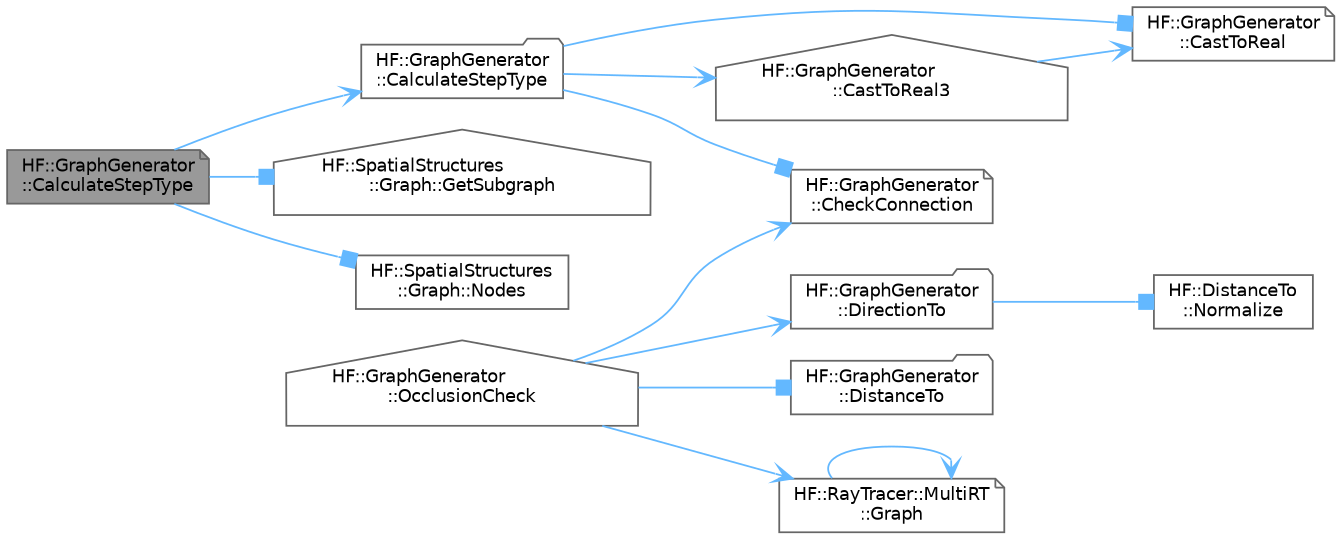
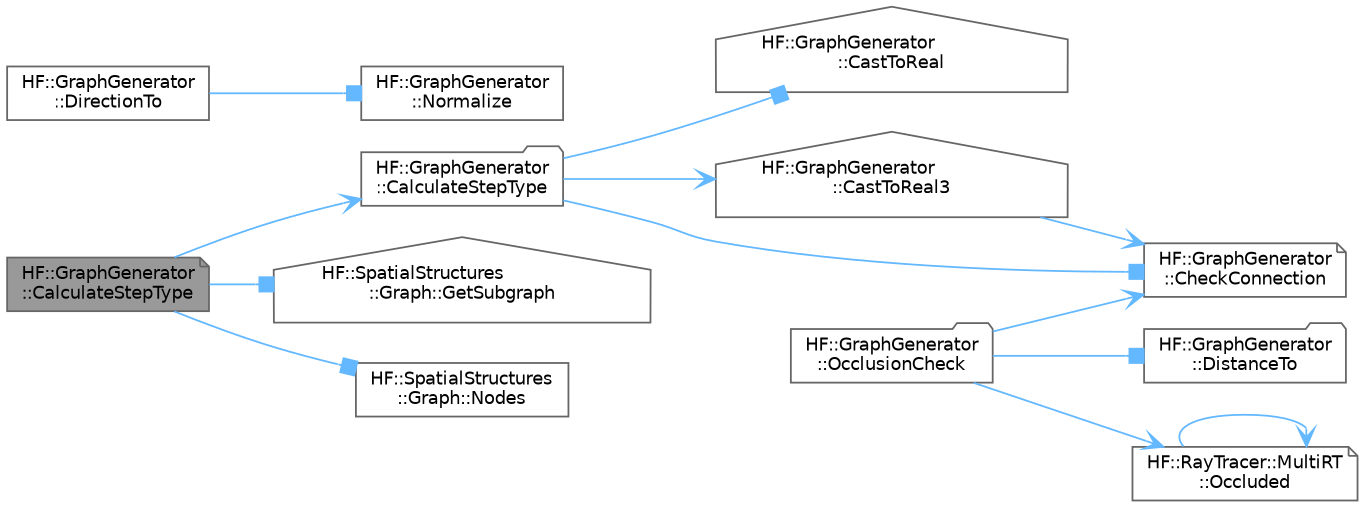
node "HF::GraphGenerator ::CastToReal": shape note -> house
edge "HF::GraphGenerator ::CastToReal3" -> "HF::GraphGenerator ::CastToReal": now "HF::GraphGenerator ::CastToReal3" -> "HF::GraphGenerator ::CheckConnection"
node "HF::GraphGenerator ::DirectionTo": shape folder -> box
node "HF::DistanceTo ::Normalize": label "HF::DistanceTo ::Normalize" -> "HF::GraphGenerator ::Normalize"
edge "HF::GraphGenerator ::OcclusionCheck" -> "HF::GraphGenerator ::DirectionTo": removed
node "HF::GraphGenerator ::OcclusionCheck": shape house -> folder
node "HF::RayTracer::MultiRT ::Graph": label "HF::RayTracer::MultiRT ::Graph" -> "HF::RayTracer::MultiRT ::Occluded"
